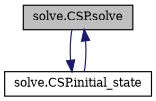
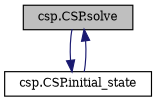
node "solve.CSP.solve": label "solve.CSP.solve" -> "csp.CSP.solve"
node "solve.CSP.initial_state": label "solve.CSP.initial_state" -> "csp.CSP.initial_state"
